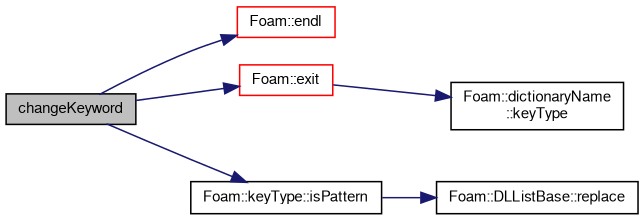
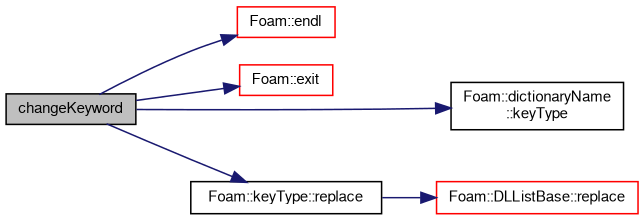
edge "Foam::exit" -> "Foam::dictionaryName ::keyType": now "changeKeyword" -> "Foam::dictionaryName ::keyType"
node "Foam::keyType::isPattern": label "Foam::keyType::isPattern" -> "Foam::keyType::replace"
node "Foam::DLListBase::replace": color black -> red
